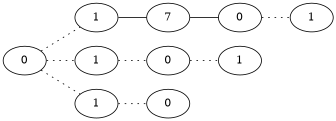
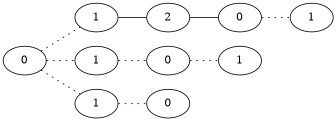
node "7": label "7" -> "2"
